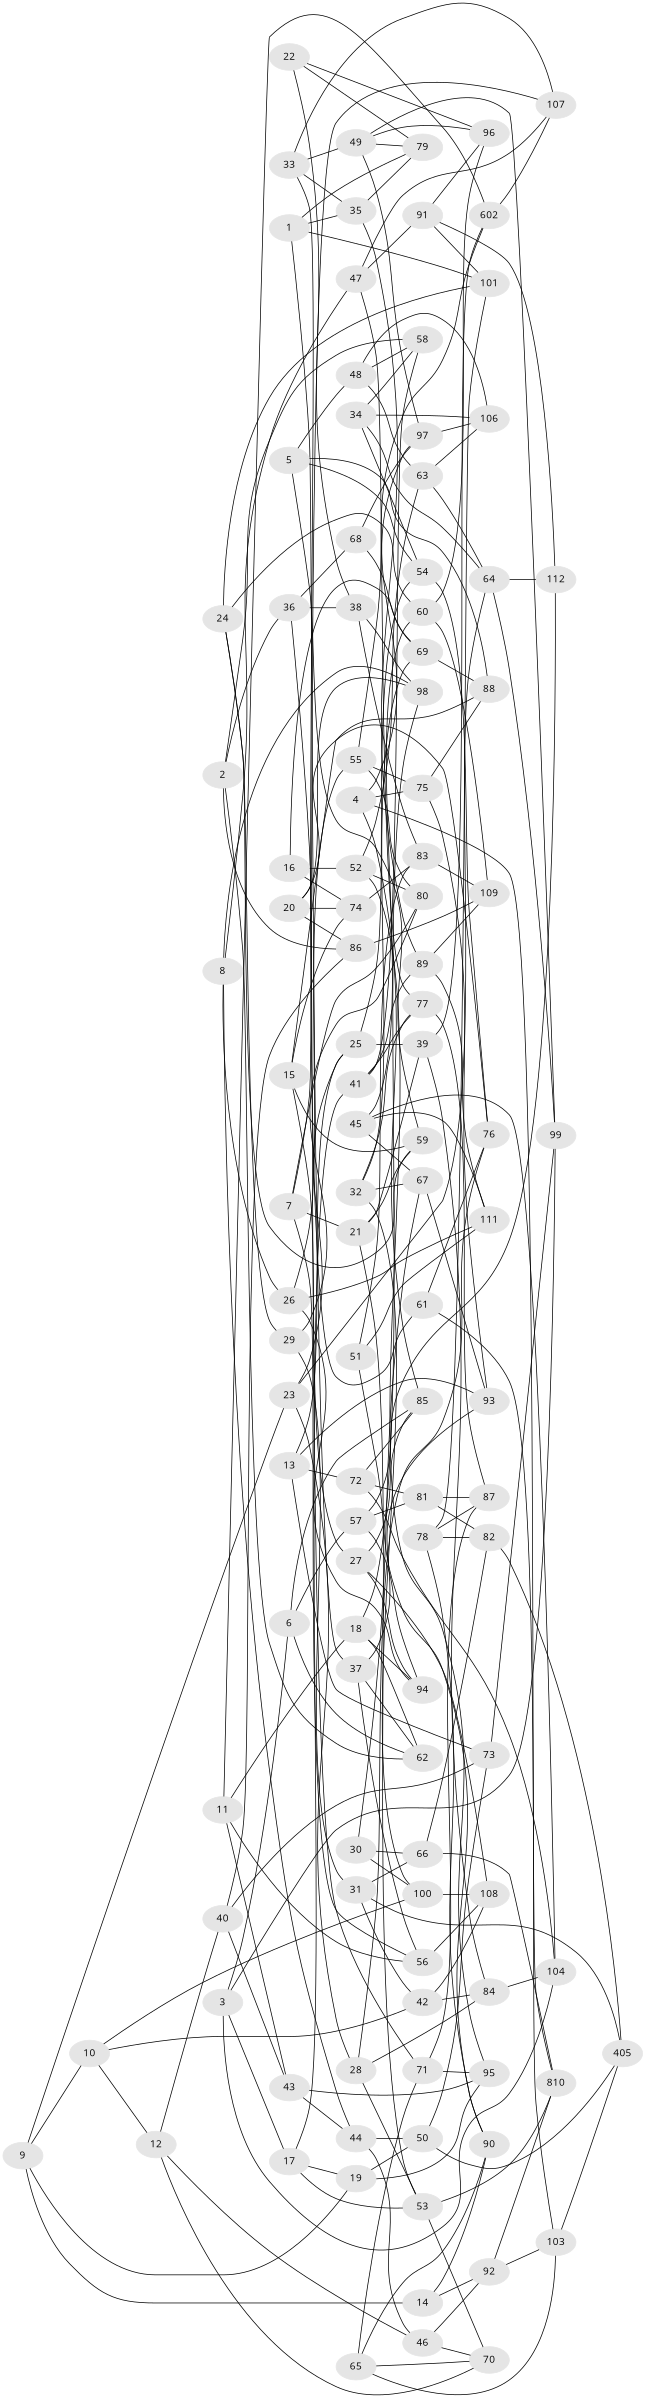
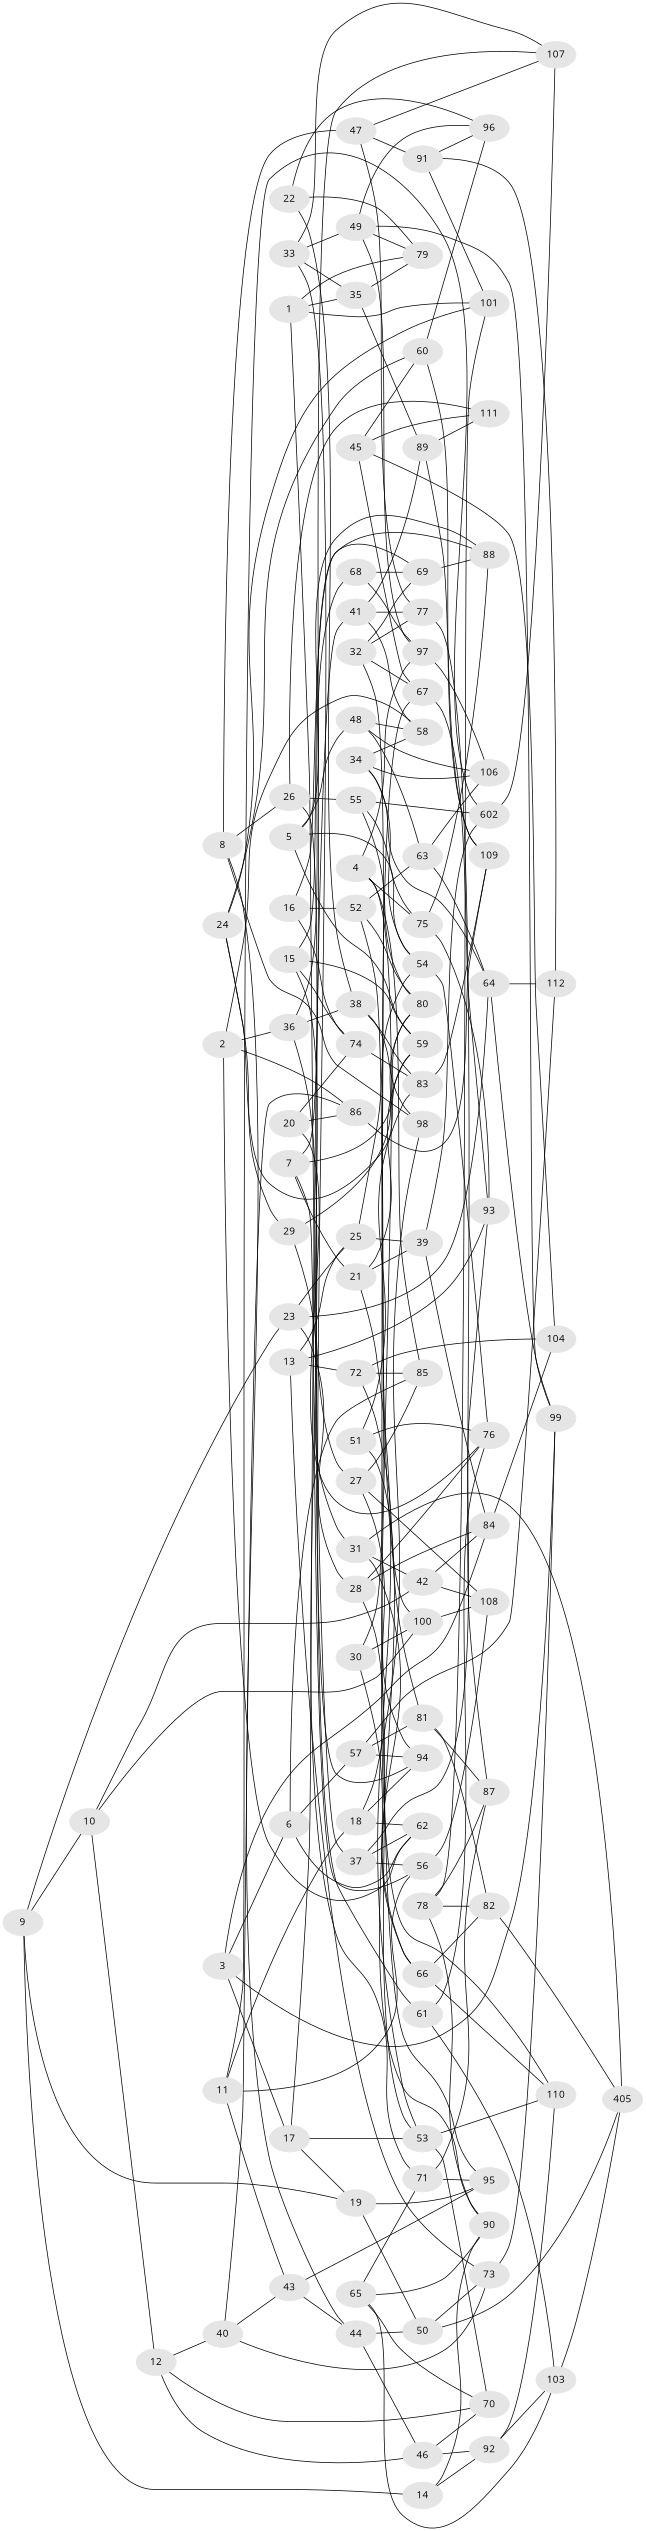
edge "98" -- "20": removed
edge "111" -- "51": now "76" -- "51"
node "810": label "810" -> "110"
edge "104" -- "3": now "84" -- "3"
